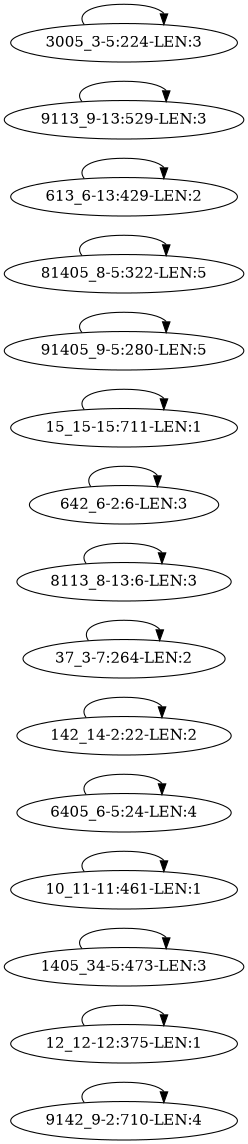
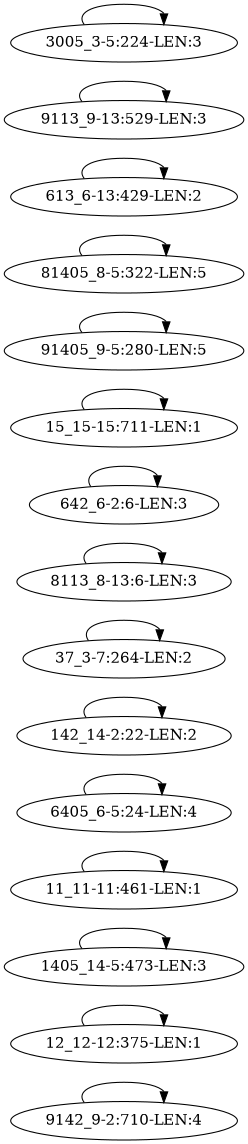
node "10_11-11:461-LEN:1": label "10_11-11:461-LEN:1" -> "11_11-11:461-LEN:1"
node "1405_34-5:473-LEN:3": label "1405_34-5:473-LEN:3" -> "1405_14-5:473-LEN:3"
